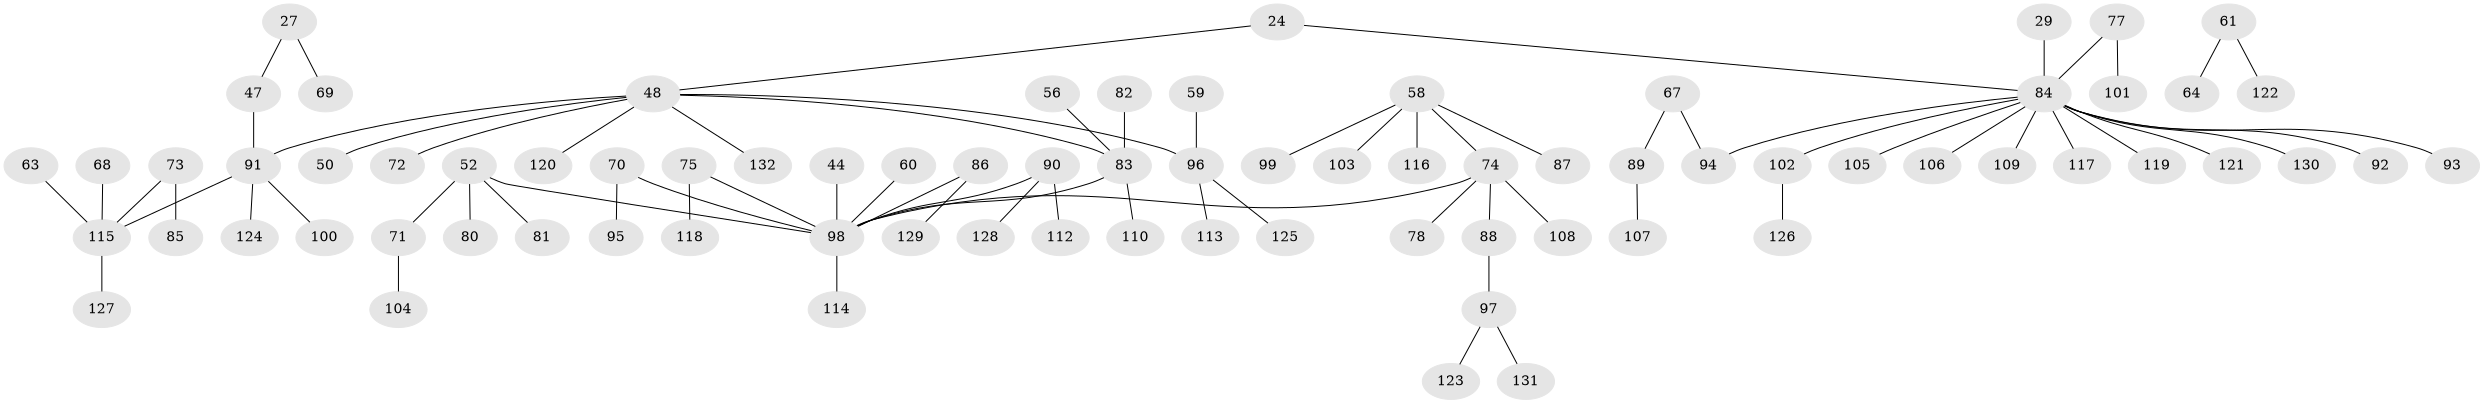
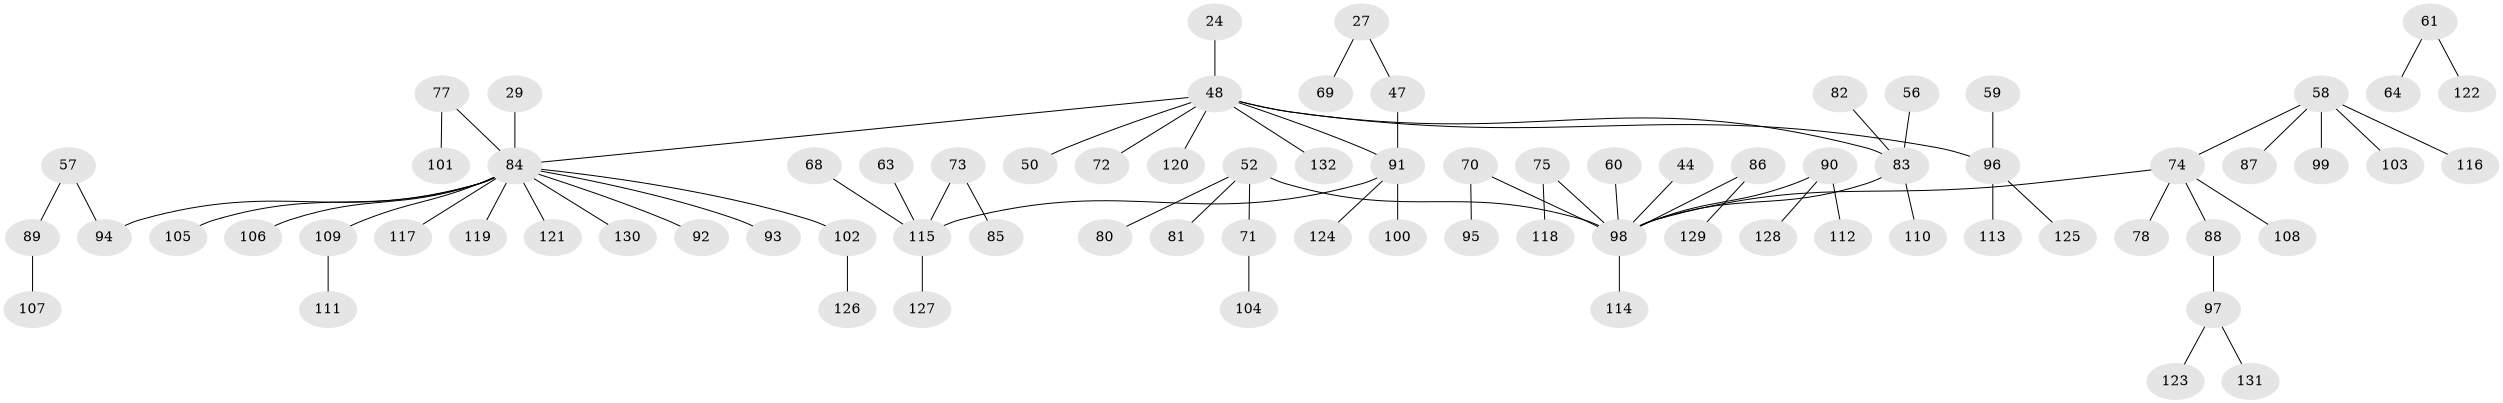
edge "24" -- "84": now "48" -- "84"
node "67": label "67" -> "57"
node "111": added
